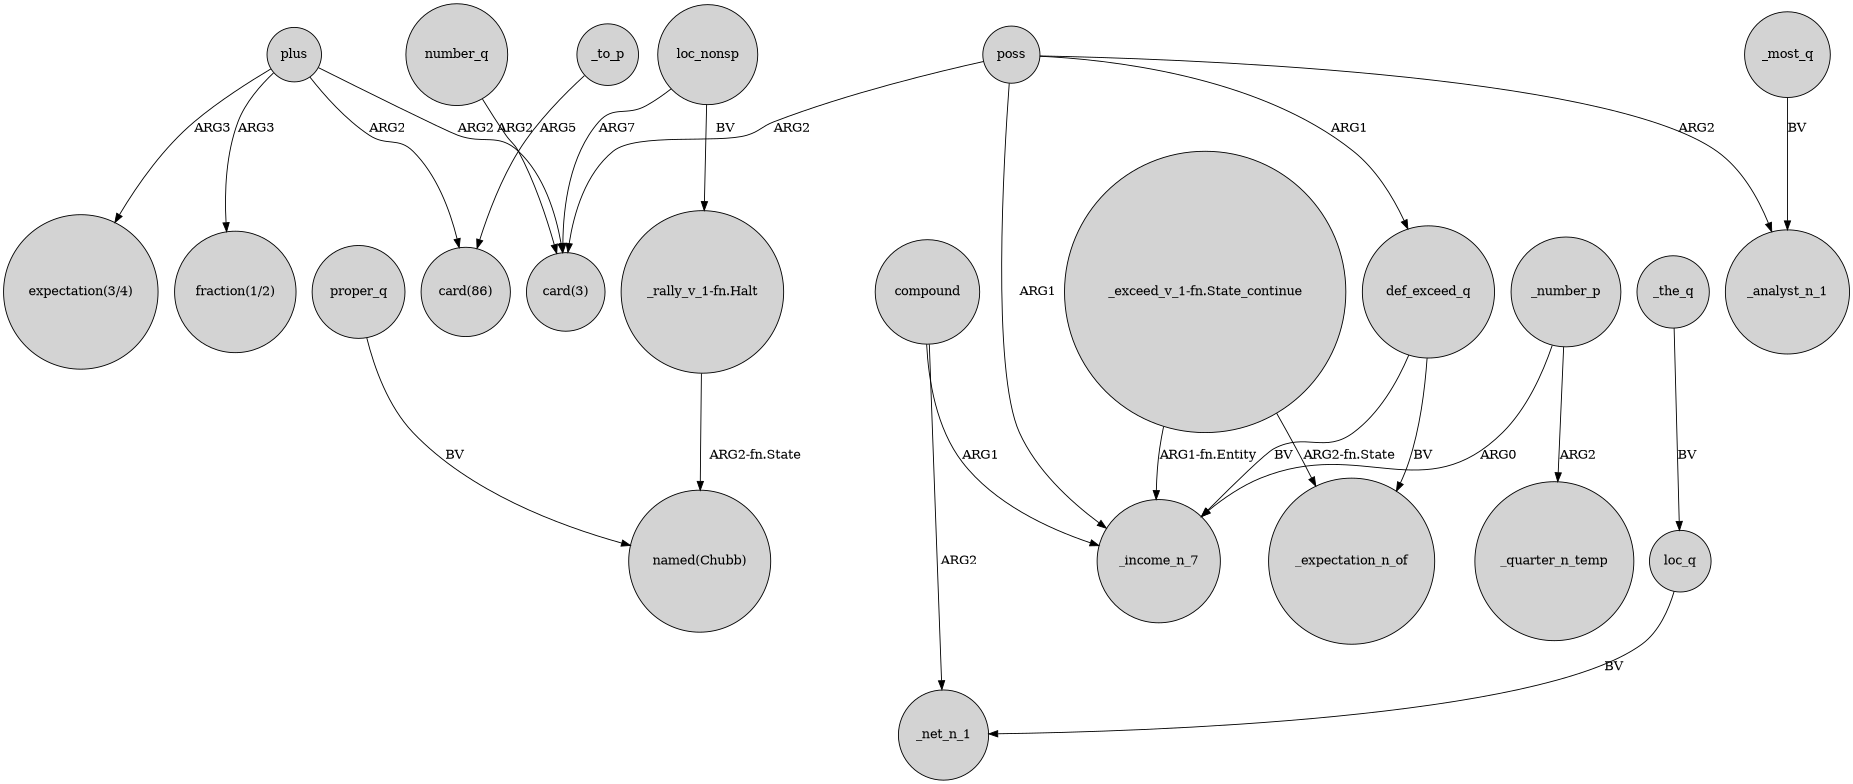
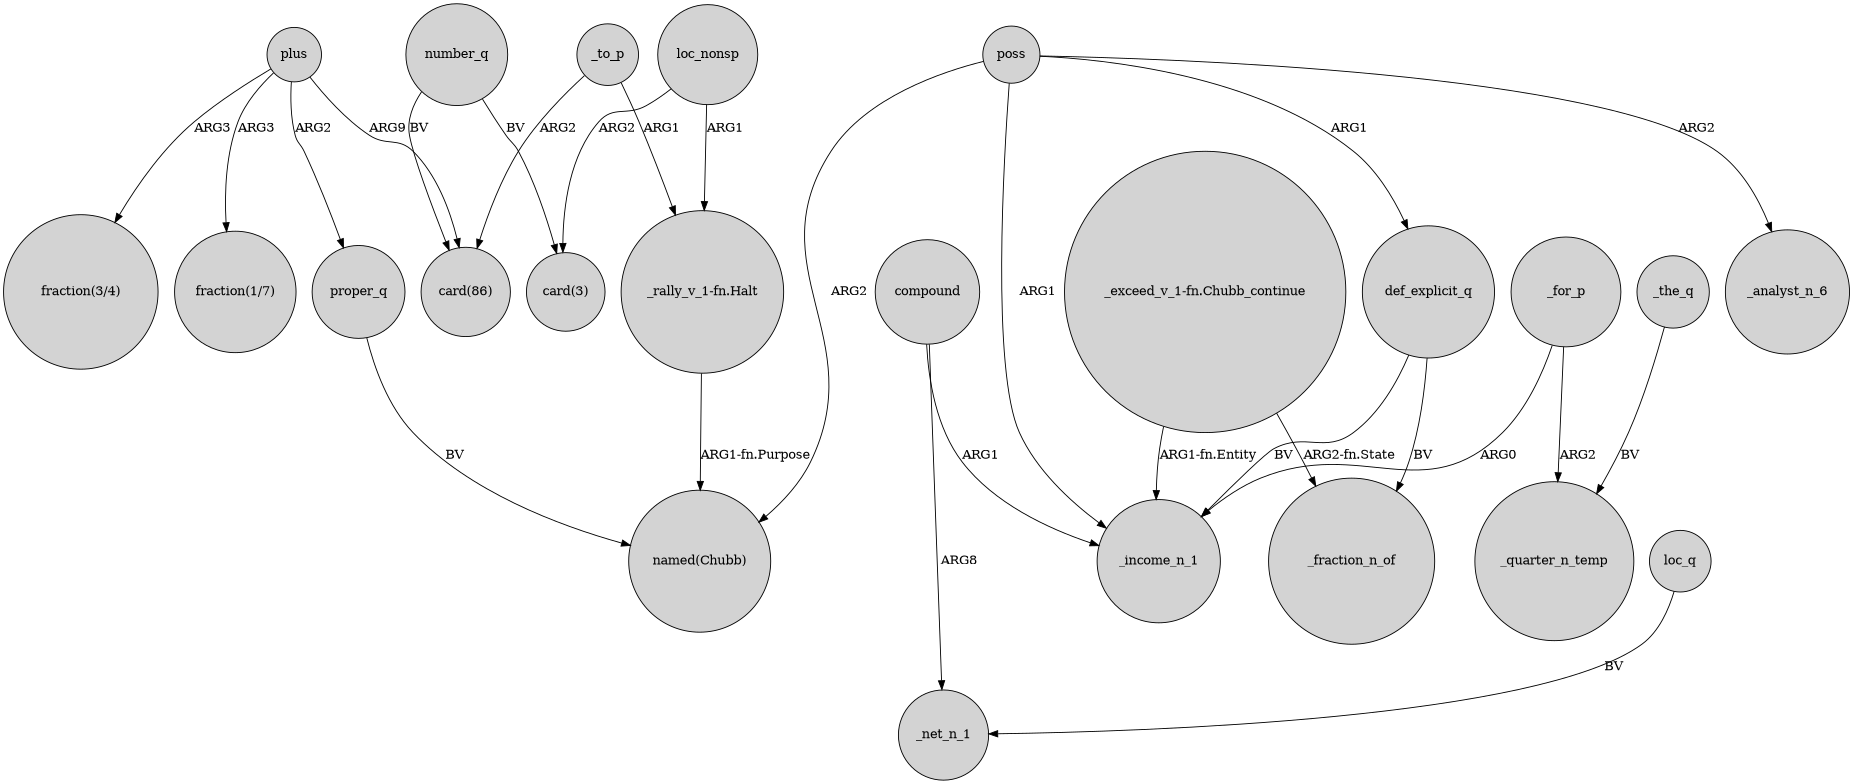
node "_most_q": removed
edge "plus" -> "card(86)": label "ARG2" -> "ARG9"
edge "number_q" -> "card(3)": label "ARG2" -> "BV"
edge "_to_p" -> "card(86)": label "ARG5" -> "ARG2"
edge "loc_nonsp" -> "card(3)": label "ARG7" -> "ARG2"
edge "loc_nonsp" -> "_rally_v_1-fn.Halt": label "BV" -> "ARG1"
edge "poss" -> "card(3)": now "poss" -> "named(Chubb)"
edge "plus" -> "card(3)": now "plus" -> "proper_q"
edge "_to_p" -> "_rally_v_1-fn.Halt": added, label "ARG1"
edge "number_q" -> "card(86)": added, label "BV"
node "expectation(3/4)": label "expectation(3/4)" -> "fraction(3/4)"
node "fraction(1/2)": label "fraction(1/2)" -> "fraction(1/7)"
node "_exceed_v_1-fn.State_continue": label "_exceed_v_1-fn.State_continue" -> "_exceed_v_1-fn.Chubb_continue"
node "def_exceed_q": label "def_exceed_q" -> "def_explicit_q"
node "_number_p": label "_number_p" -> "_for_p"
node "_analyst_n_1": label "_analyst_n_1" -> "_analyst_n_6"
edge "_the_q" -> "loc_q": now "_the_q" -> "_quarter_n_temp"
edge "_rally_v_1-fn.Halt" -> "named(Chubb)": label "ARG2-fn.State" -> "ARG1-fn.Purpose"
edge "compound" -> "_net_n_1": label "ARG2" -> "ARG8"
node "_income_n_7": label "_income_n_7" -> "_income_n_1"
node "_expectation_n_of": label "_expectation_n_of" -> "_fraction_n_of"
